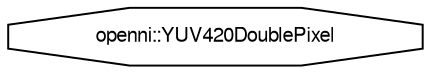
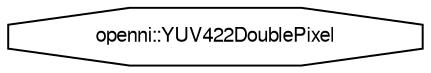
node "openni::YUV420DoublePixel": label "openni::YUV420DoublePixel" -> "openni::YUV422DoublePixel"
